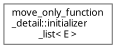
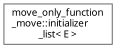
node "move_only_function _detail::initializer _list< E >": label "move_only_function _detail::initializer _list< E >" -> "move_only_function _move::initializer _list< E >"
